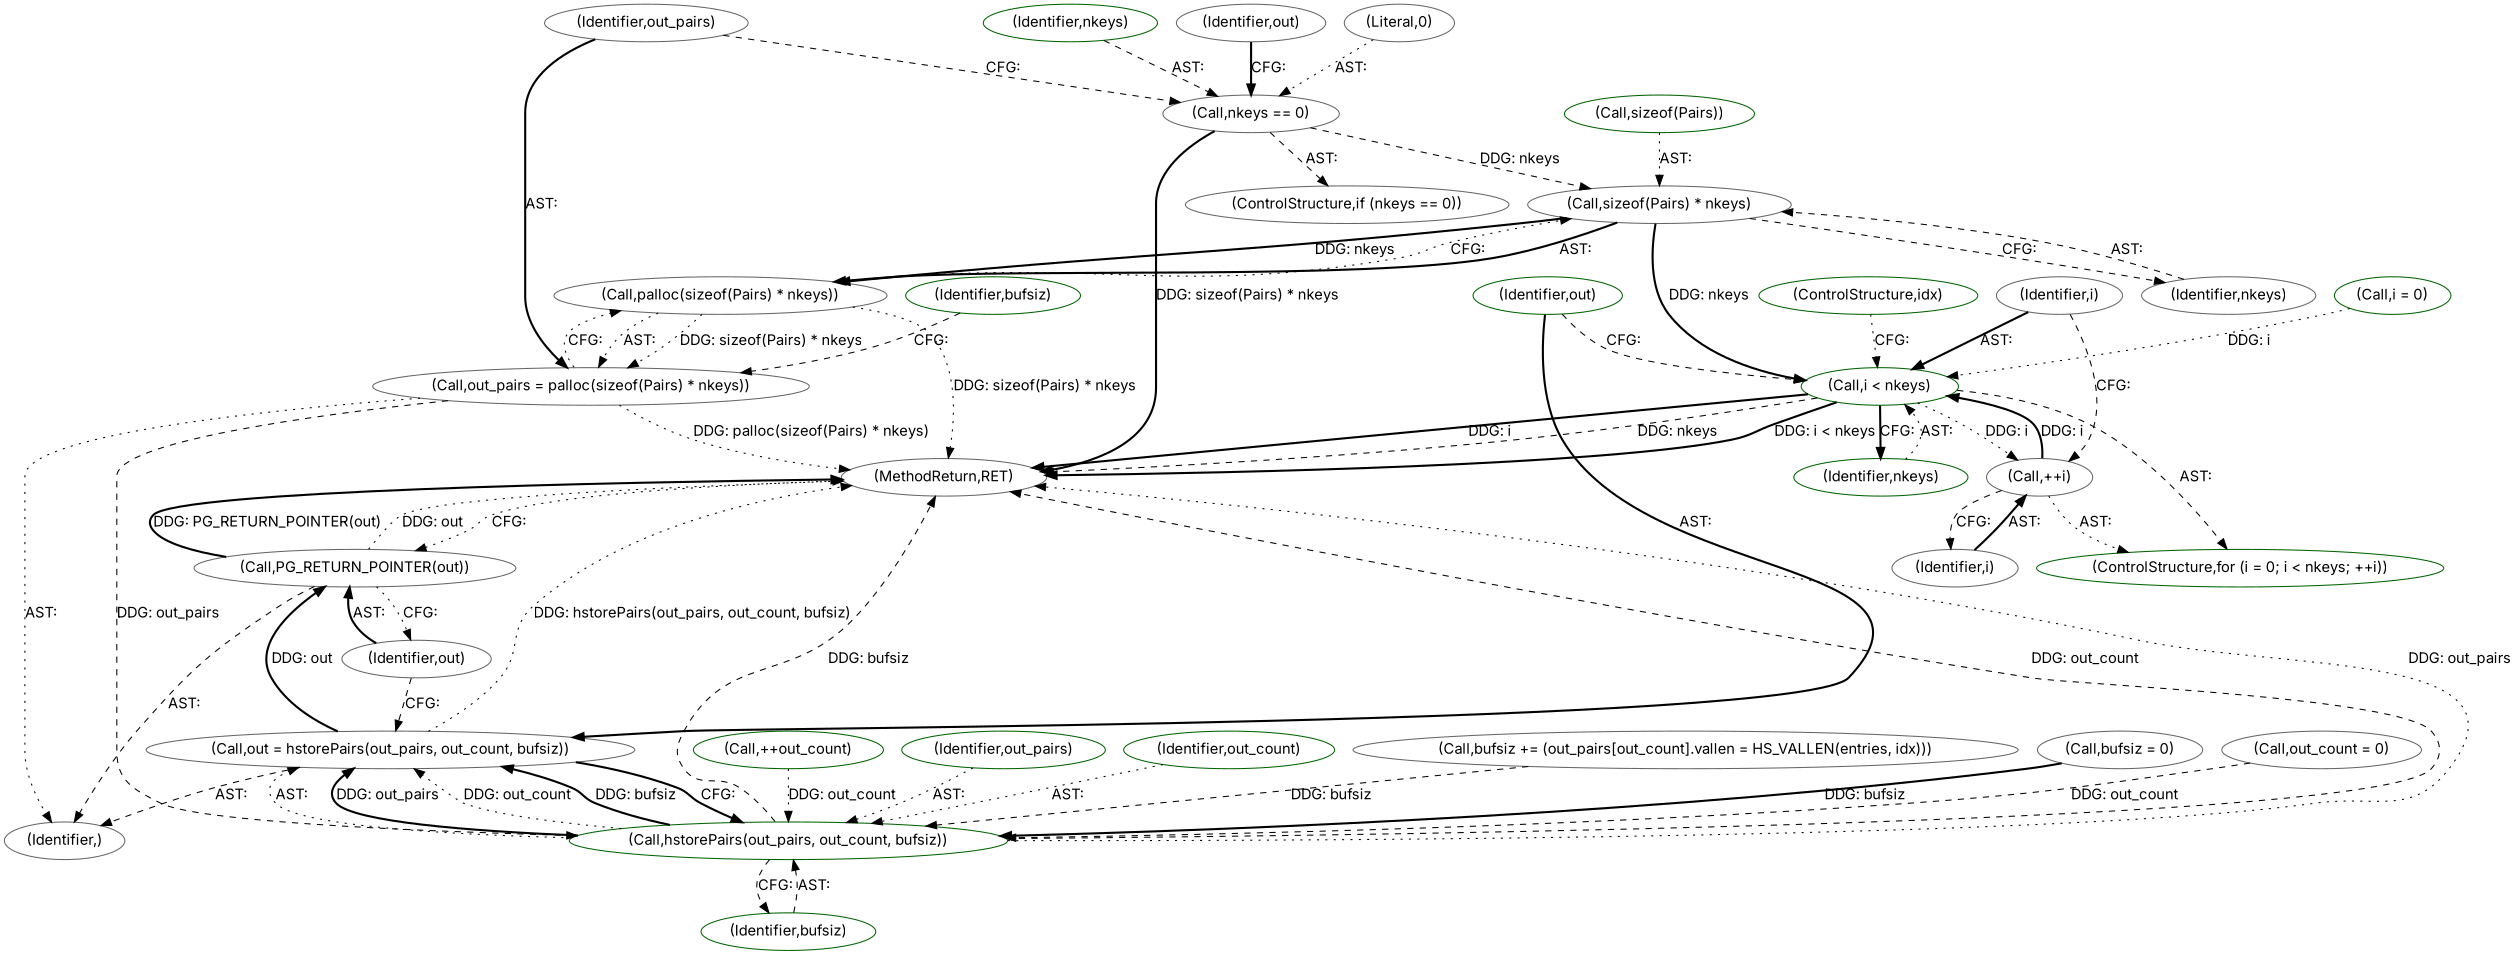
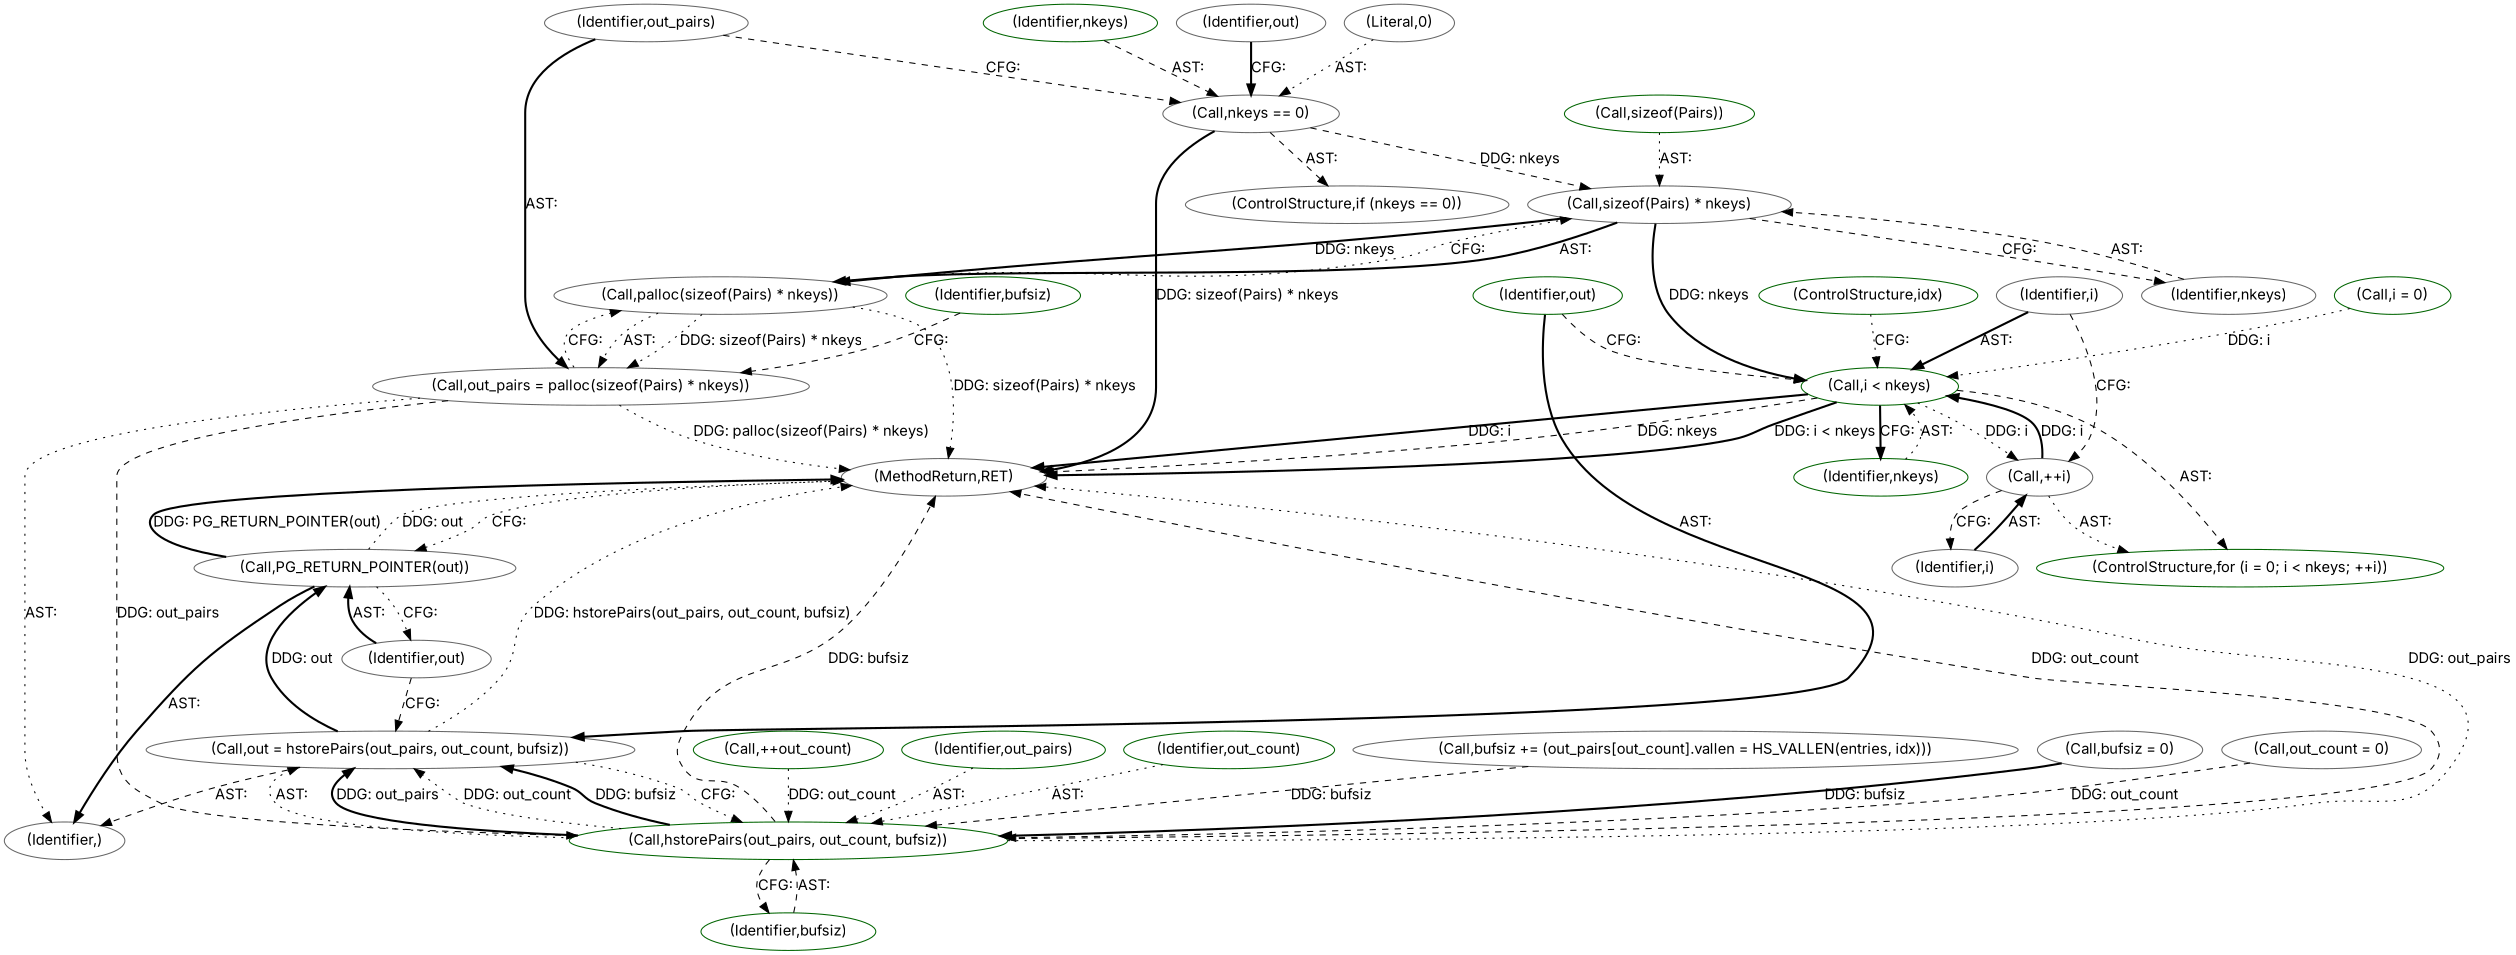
edge "(Call,PG_RETURN_POINTER(out))" -> "(Identifier,)": style dashed -> bold
edge "(Call,out = hstorePairs(out_pairs, out_count, bufsiz))" -> "(Call,hstorePairs(out_pairs, out_count, bufsiz))": style bold -> dotted
